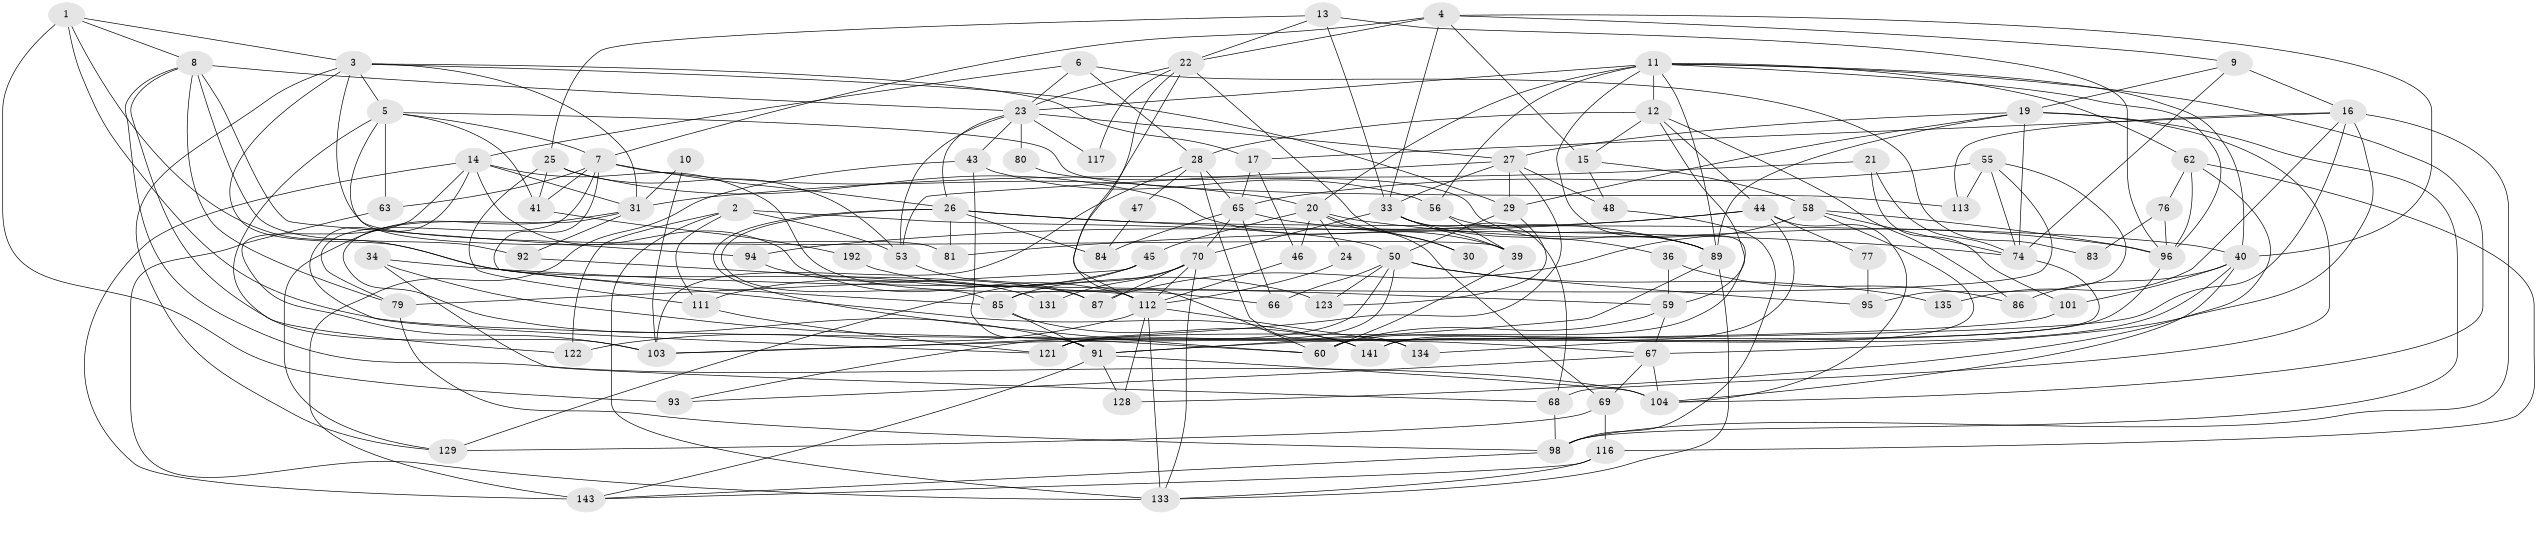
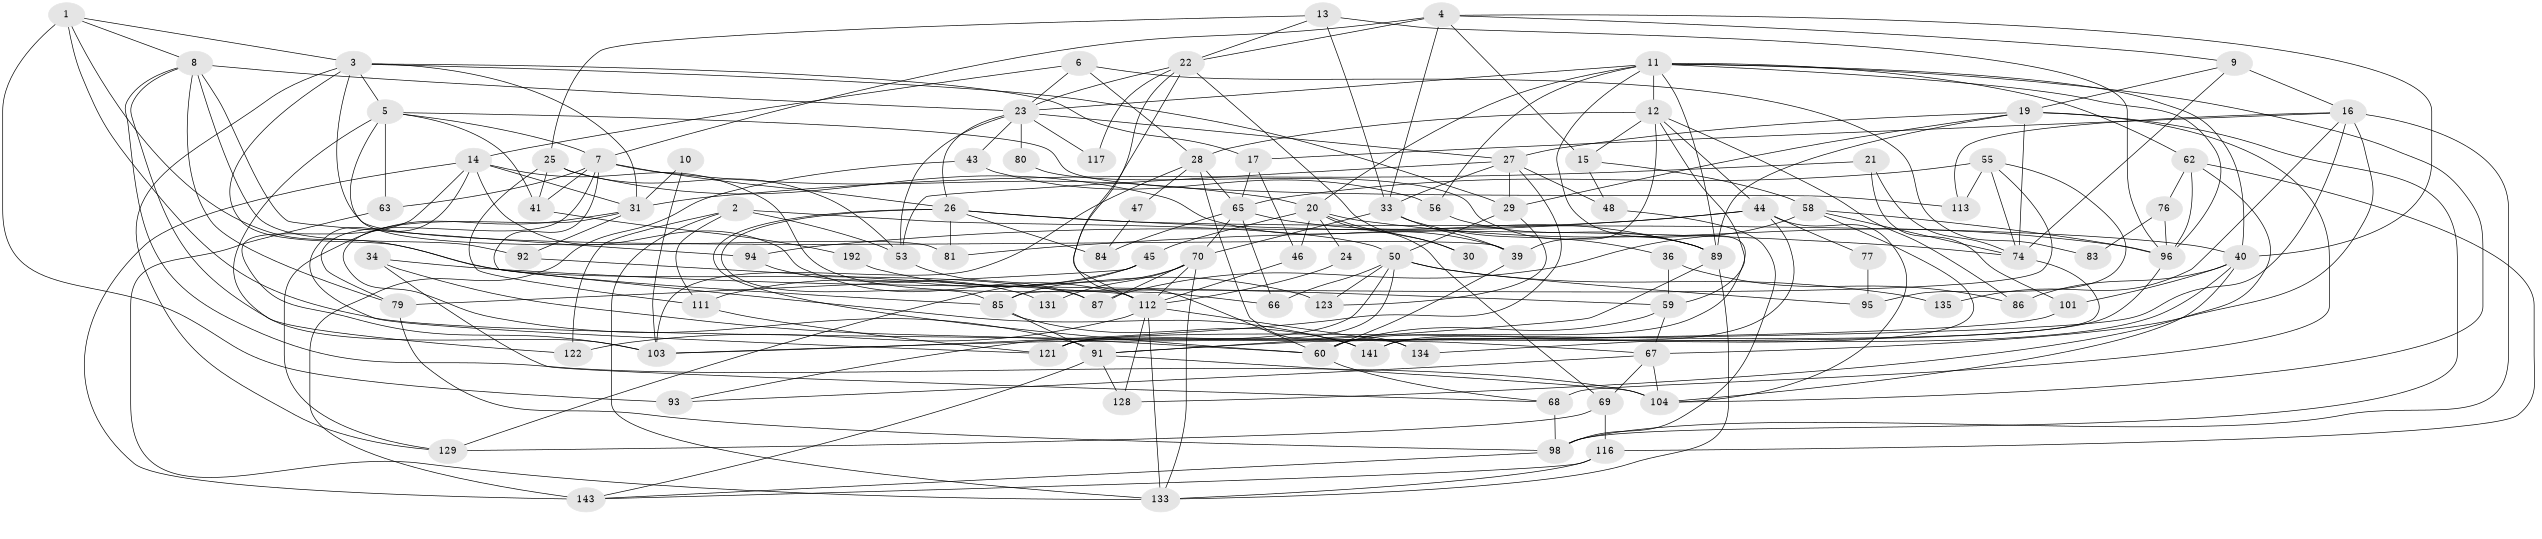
edge "56" -- "39": now "12" -- "39"
edge "33" -- "68": now "60" -- "68"
edge "43" -- "91": removed
